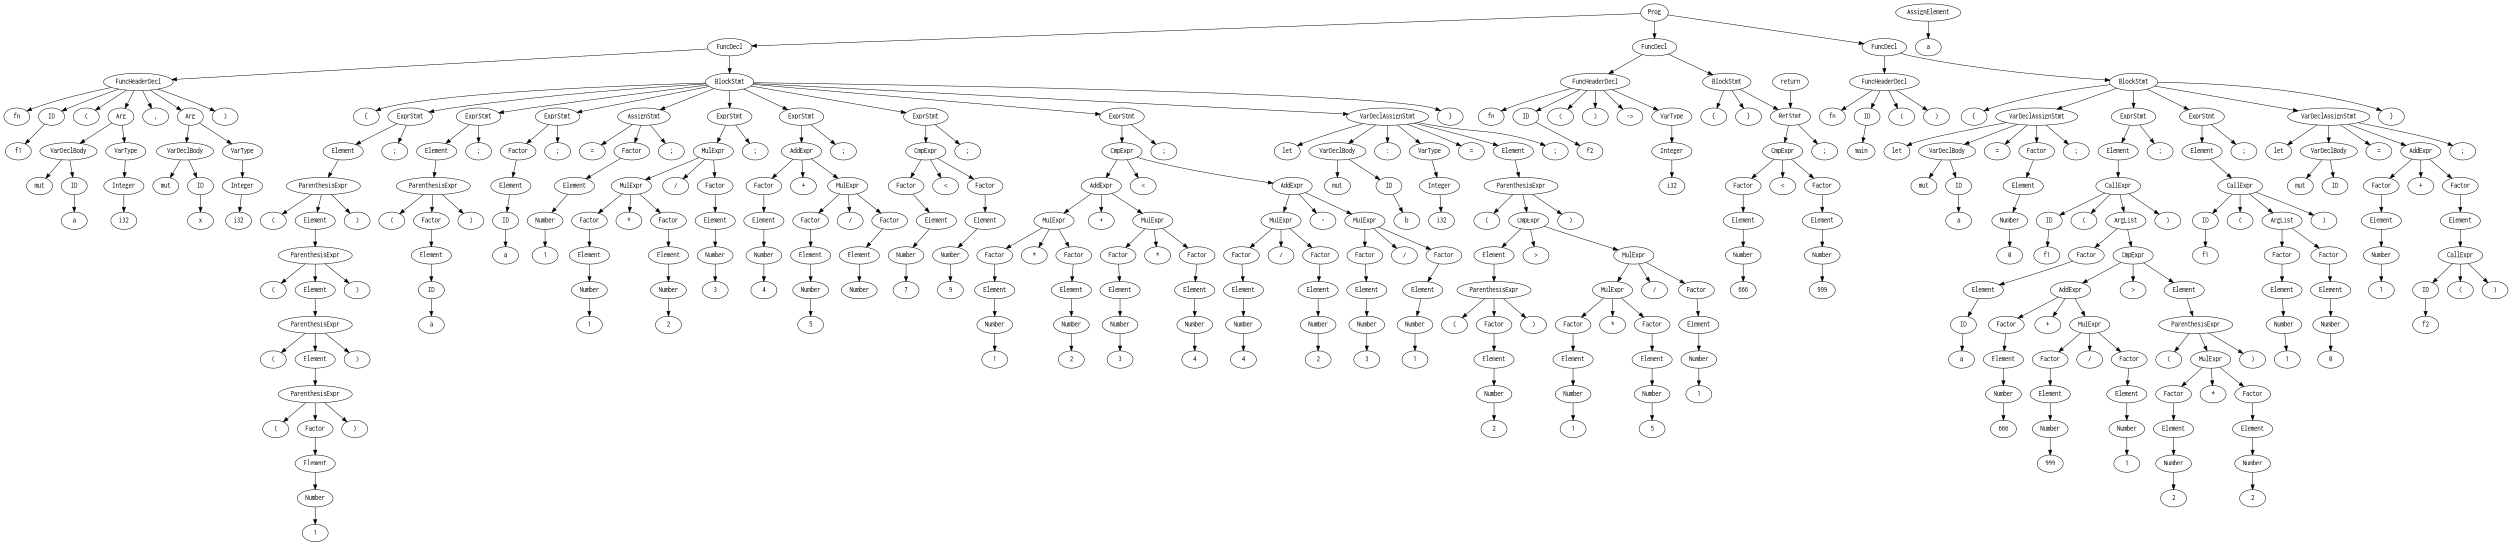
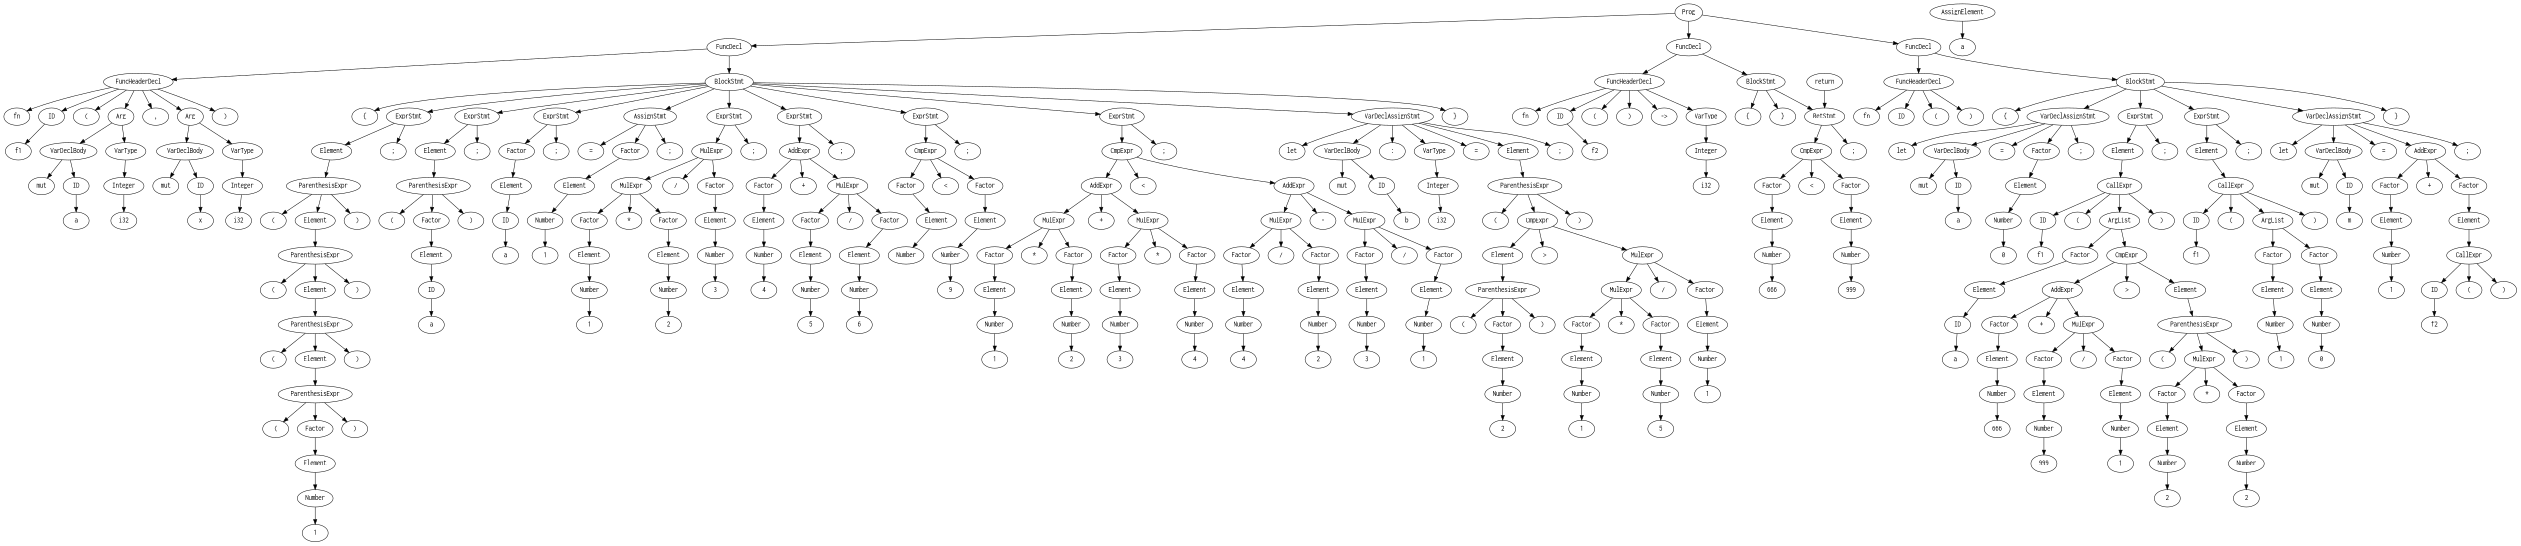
node "main": removed
node "m": added
node "7": removed
node "6": added
